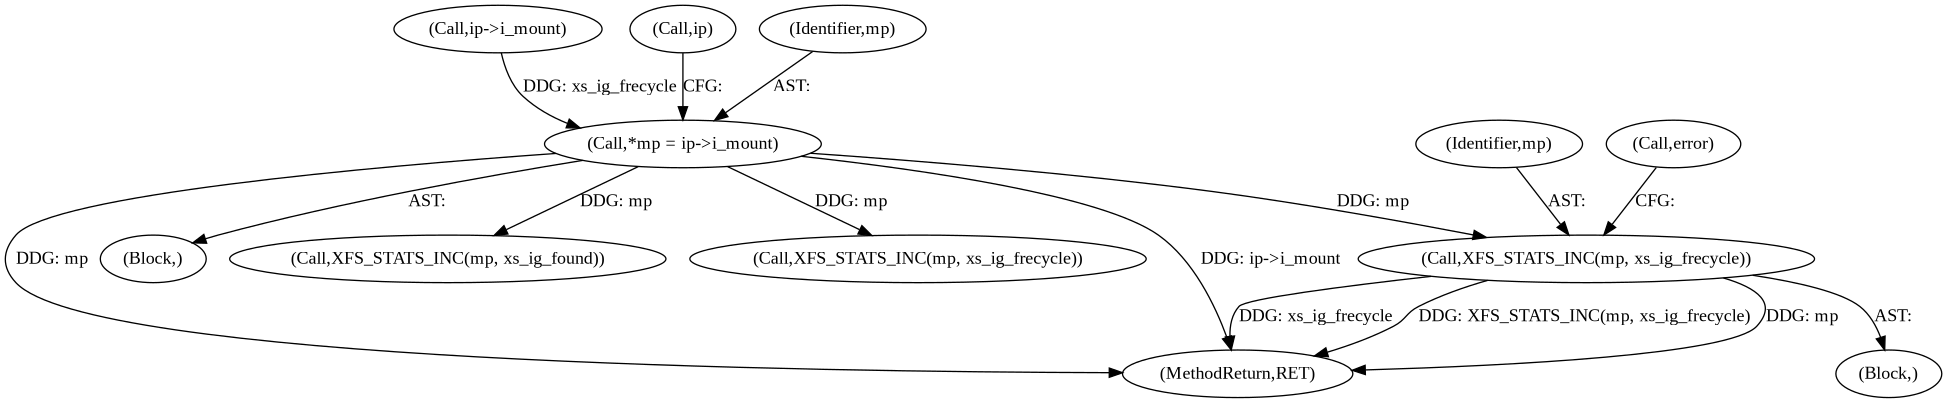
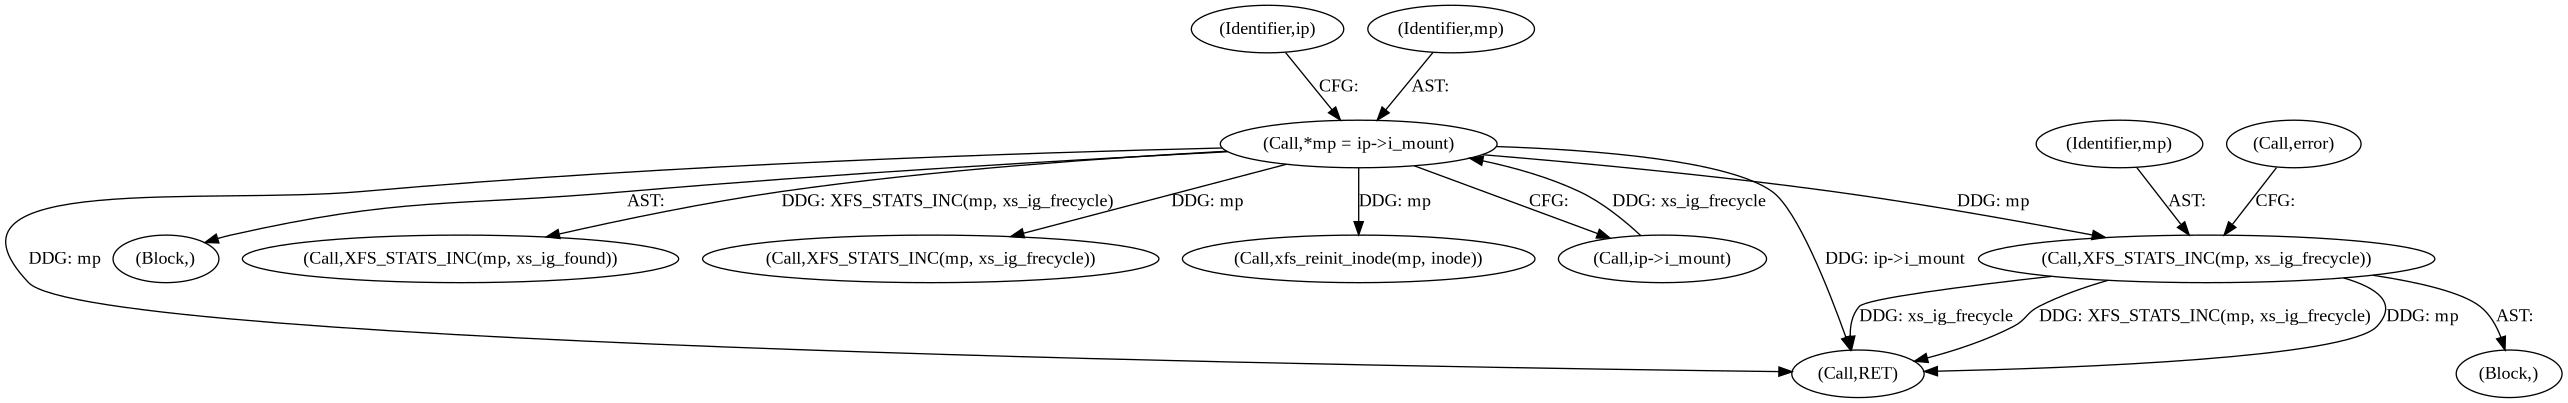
node "(Call,ip)": label "(Call,ip)" -> "(Identifier,ip)"
edge "(Call,*mp = ip->i_mount)" -> "(Call,ip->i_mount)": added, label "CFG:"
edge "(Call,*mp = ip->i_mount)" -> "(Call,XFS_STATS_INC(mp, xs_ig_found))": label "DDG: mp" -> "DDG: XFS_STATS_INC(mp, xs_ig_frecycle)"
node "(Call,xfs_reinit_inode(mp, inode))": added
node "(MethodReturn,RET)": label "(MethodReturn,RET)" -> "(Call,RET)"
